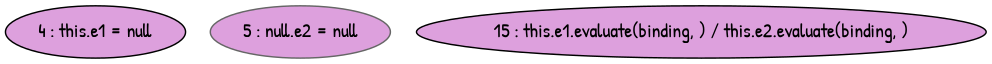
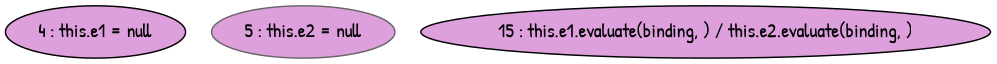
node "5 : null.e2 = null": label "5 : null.e2 = null" -> "5 : this.e2 = null"
